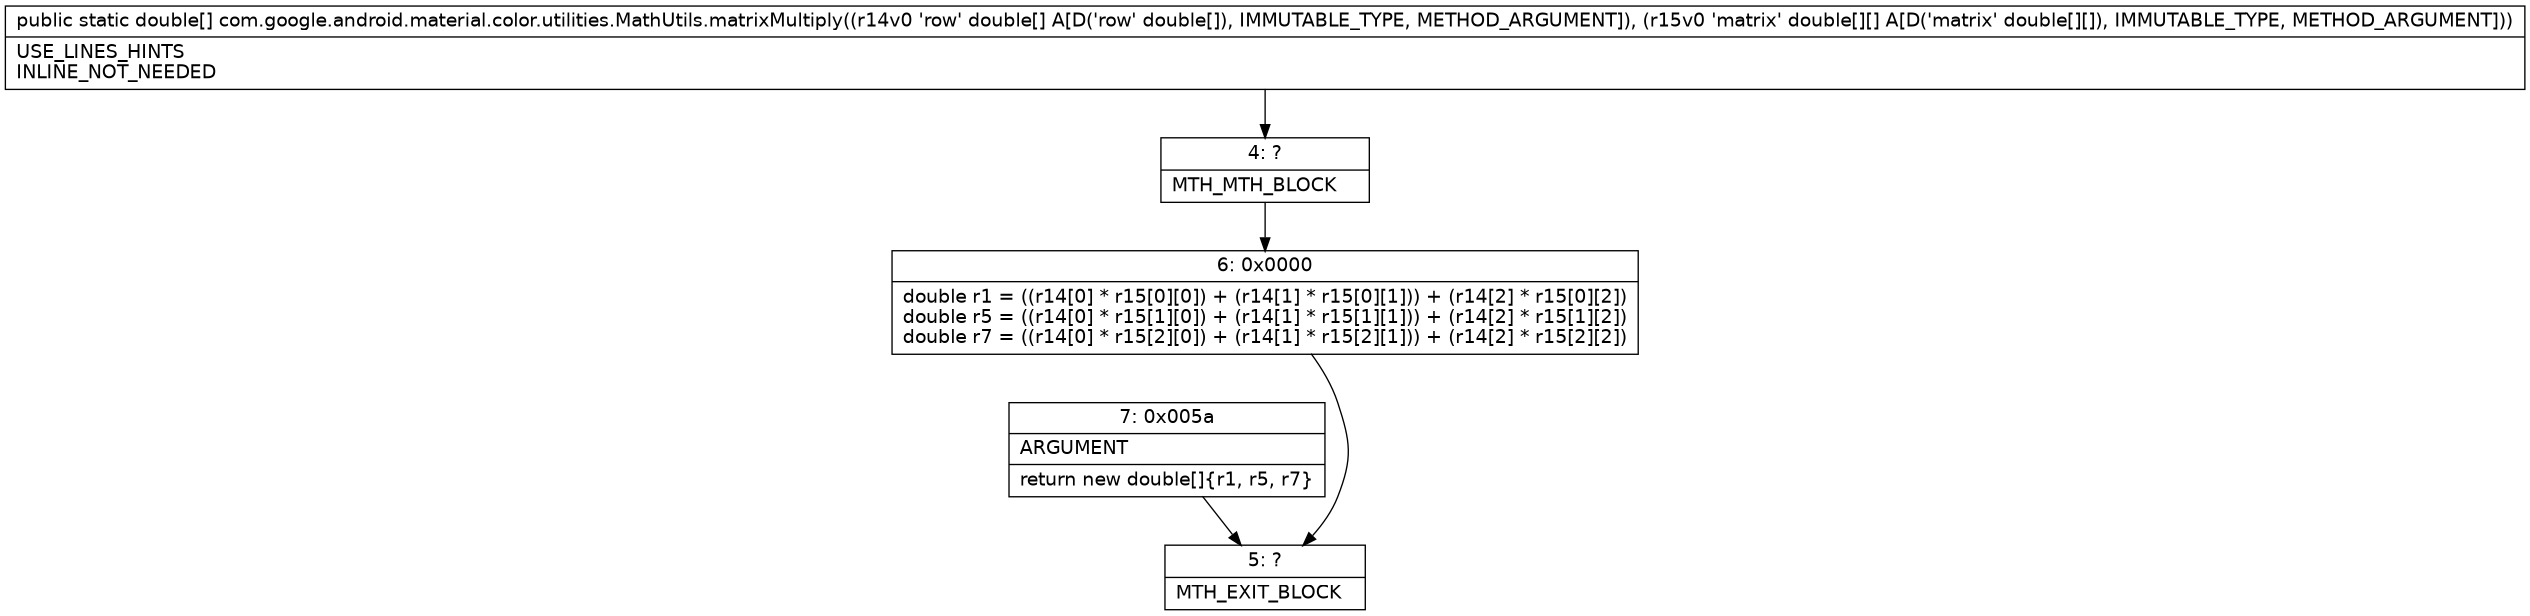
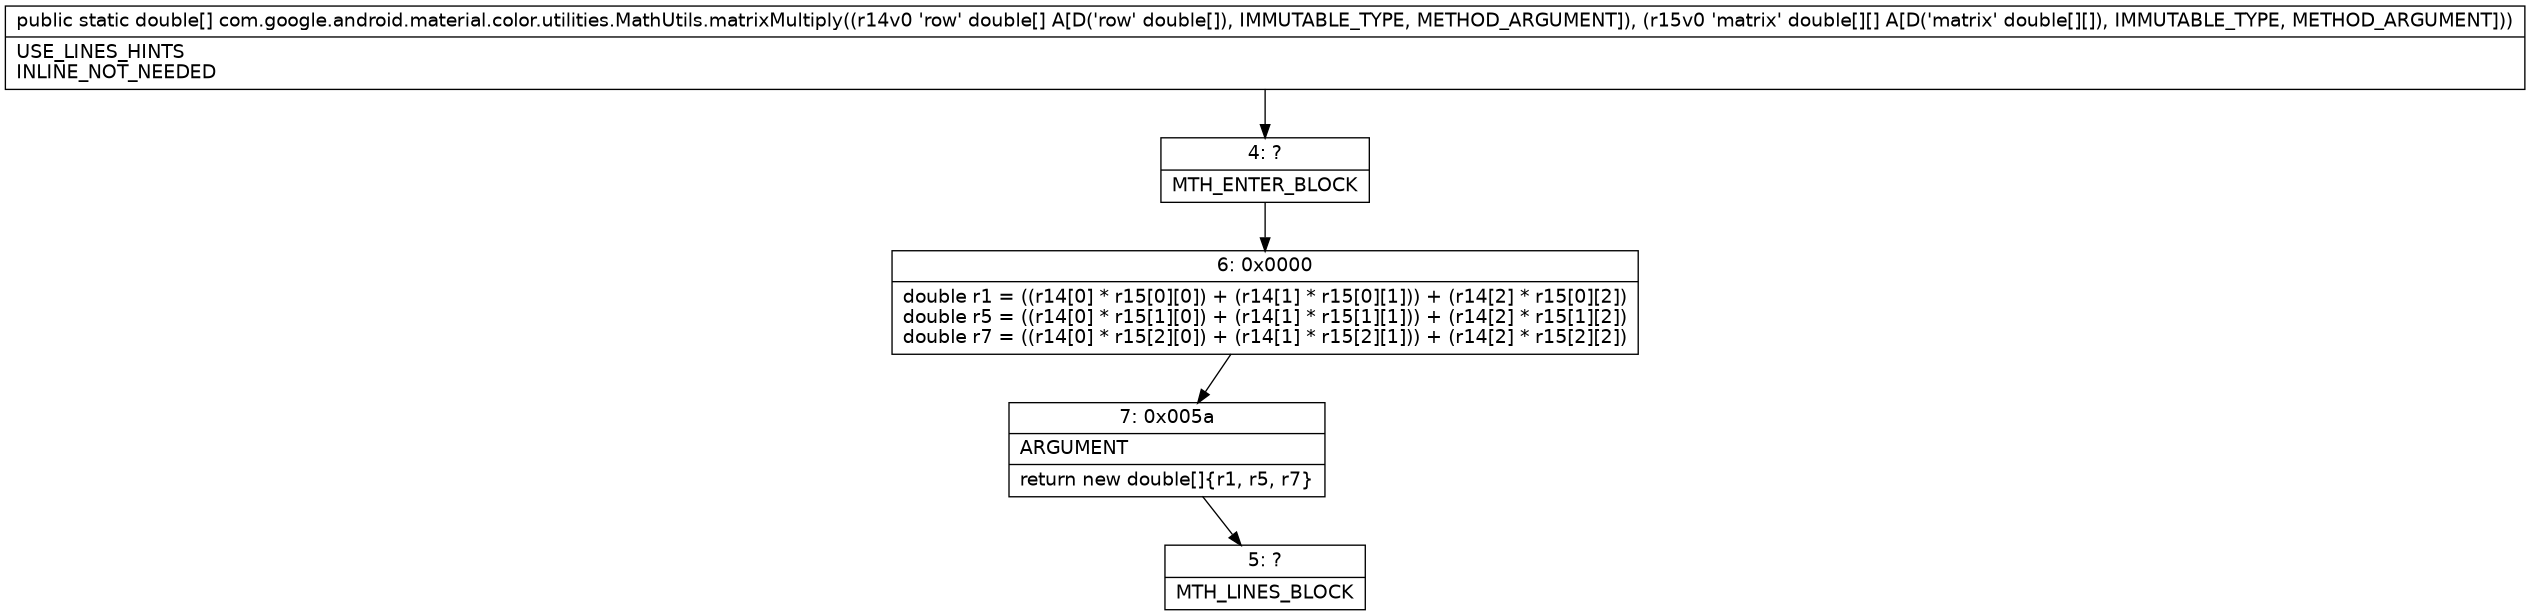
node "4: ?": text "MTH_MTH_BLOCK" -> "MTH_ENTER_BLOCK"
edge "6: 0x0000" -> "5: ?": now "6: 0x0000" -> "7: 0x005a"
node "5: ?": text "MTH_EXIT_BLOCK" -> "MTH_LINES_BLOCK"
